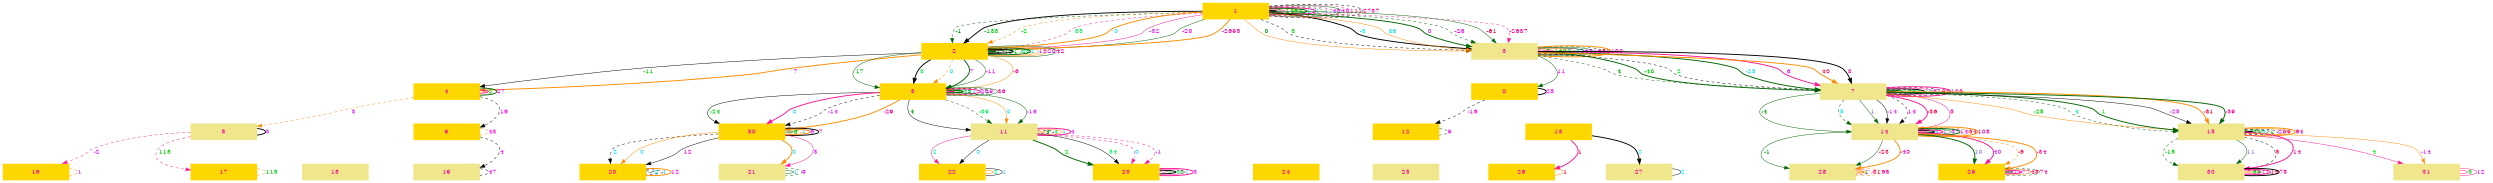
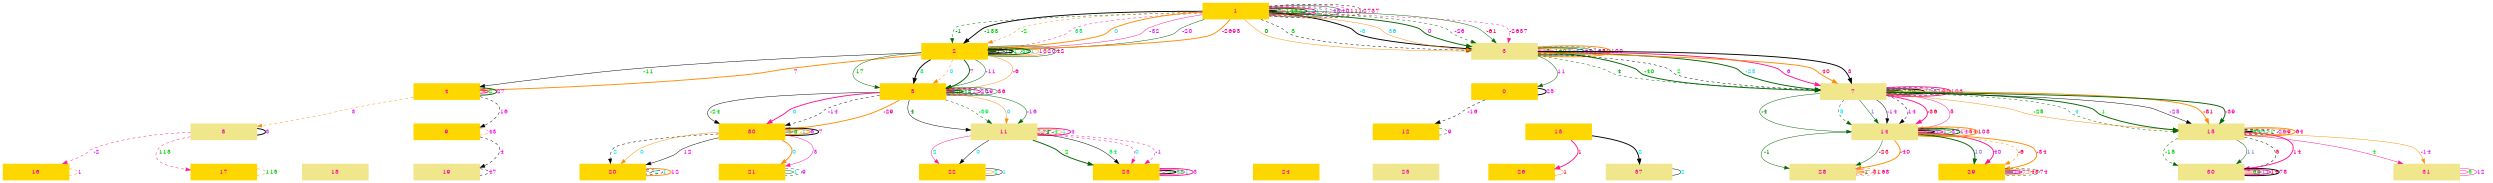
node "21": fillcolor khaki -> gold
node "27": label "27" -> "57"
